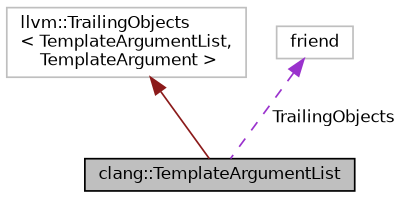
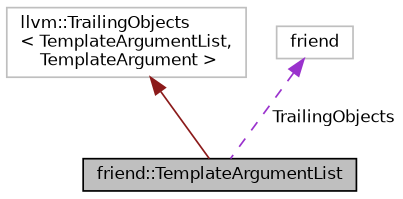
node "clang::TemplateArgumentList": label "clang::TemplateArgumentList" -> "friend::TemplateArgumentList"
